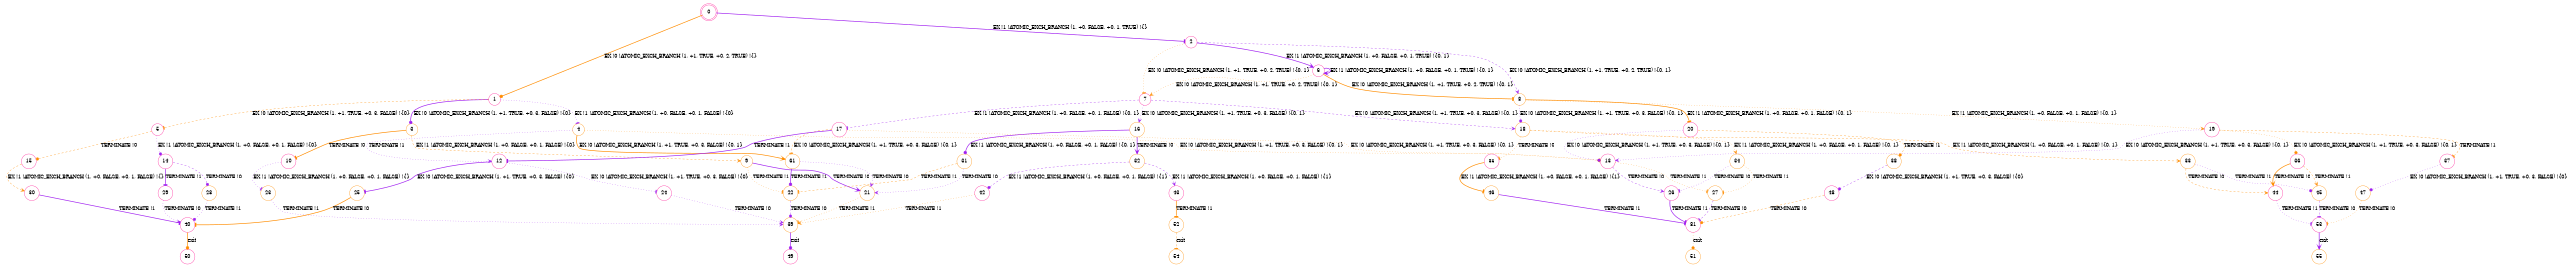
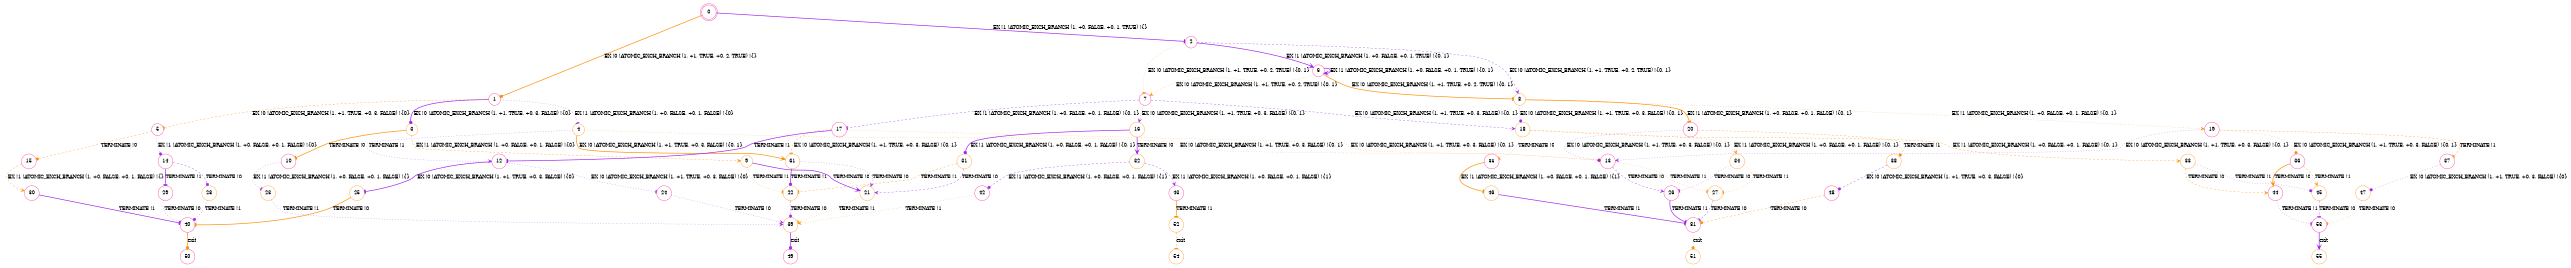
edge "31" -> "21": style dotted -> dashed
edge "29" -> "40": arrowhead vee -> tee
